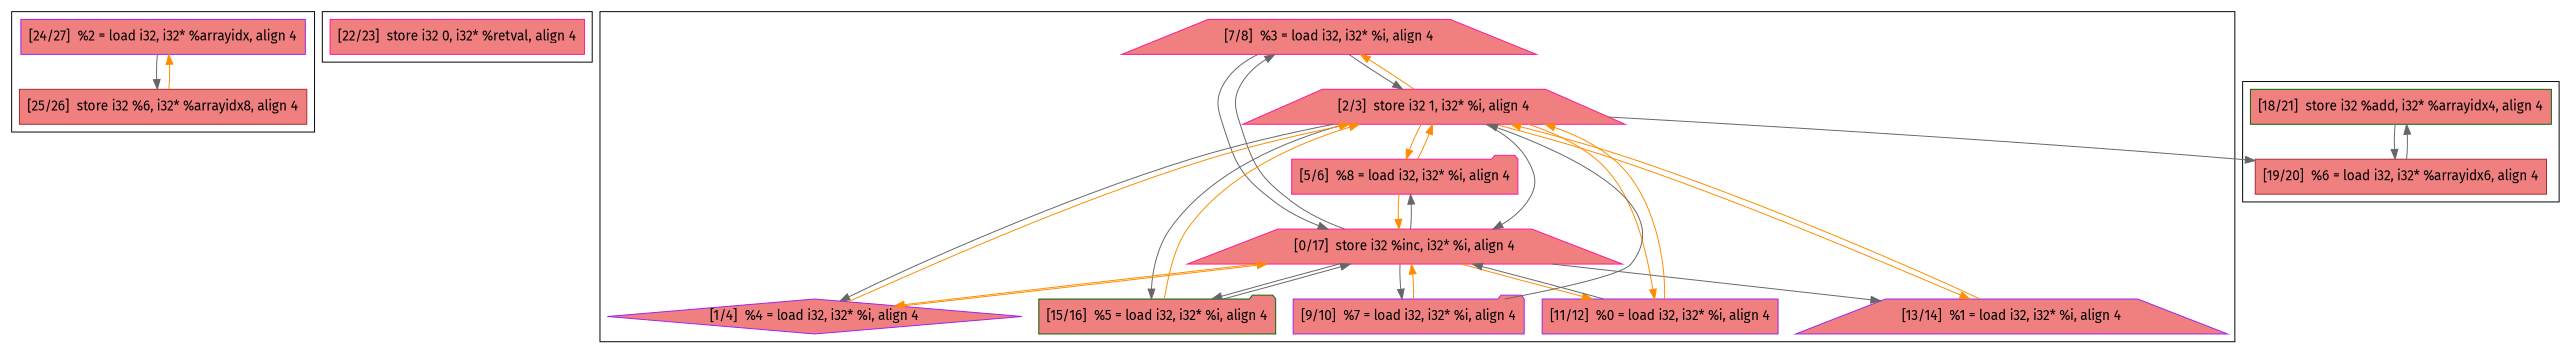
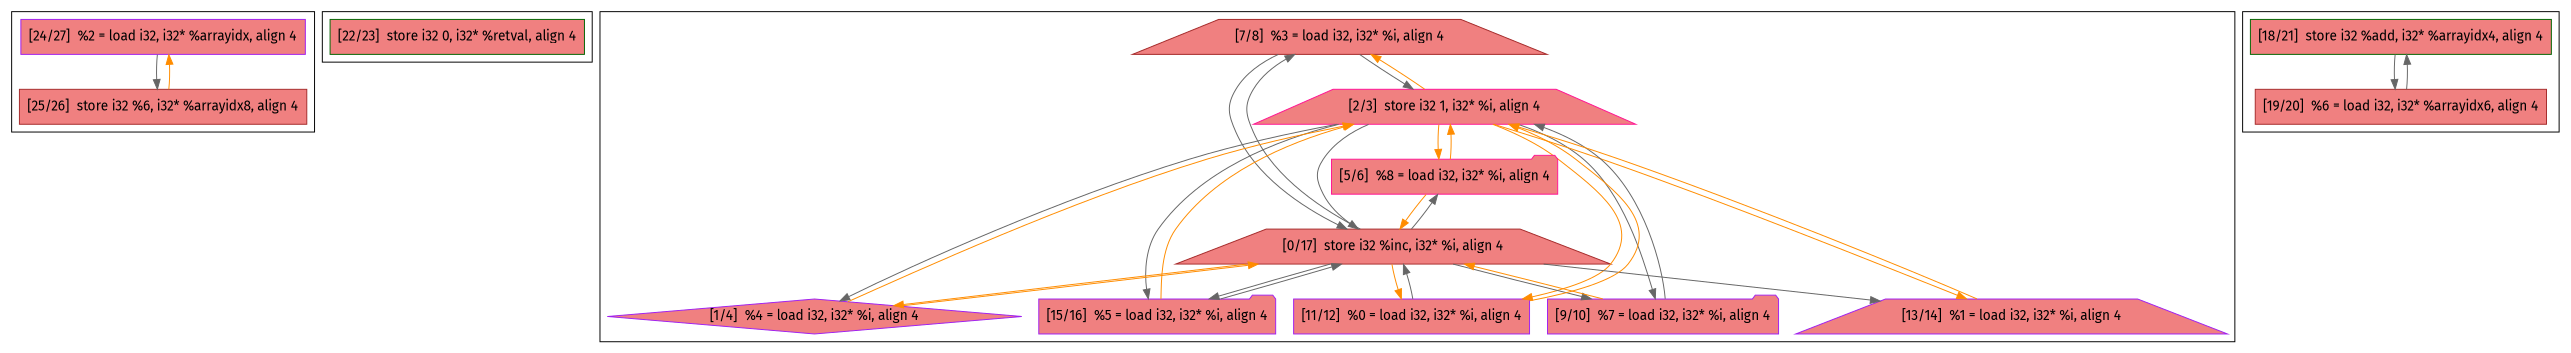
node "[22/23]  store i32 0, i32* %retval, align 4": color deeppink -> darkgreen
node "[7/8]  %3 = load i32, i32* %i, align 4": color deeppink -> brown
edge "[2/3]  store i32 1, i32* %i, align 4" -> "[19/20]  %6 = load i32, i32* %arrayidx6, align 4": now "[2/3]  store i32 1, i32* %i, align 4" -> "[9/10]  %7 = load i32, i32* %i, align 4"
node "[0/17]  store i32 %inc, i32* %i, align 4": color deeppink -> brown
node "[15/16]  %5 = load i32, i32* %i, align 4": color darkgreen -> purple
